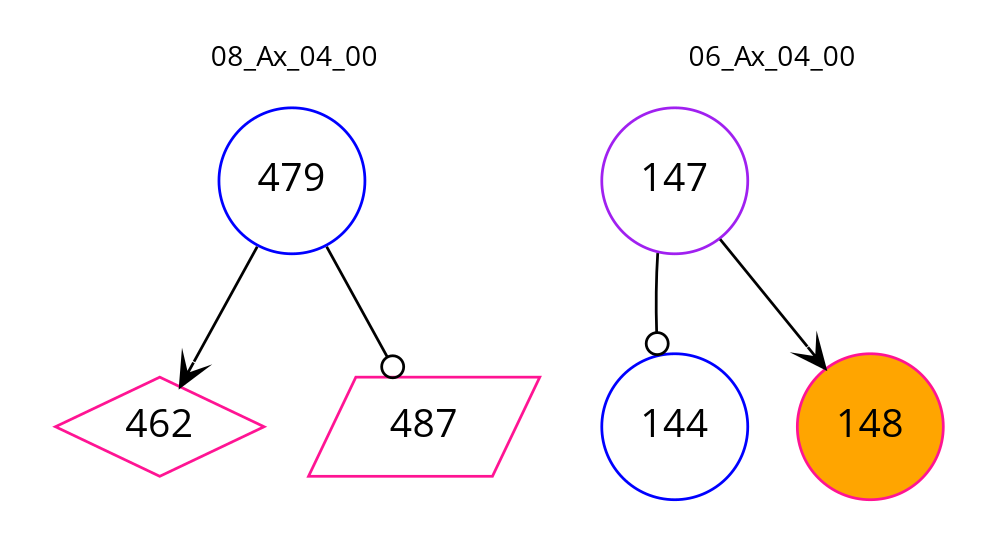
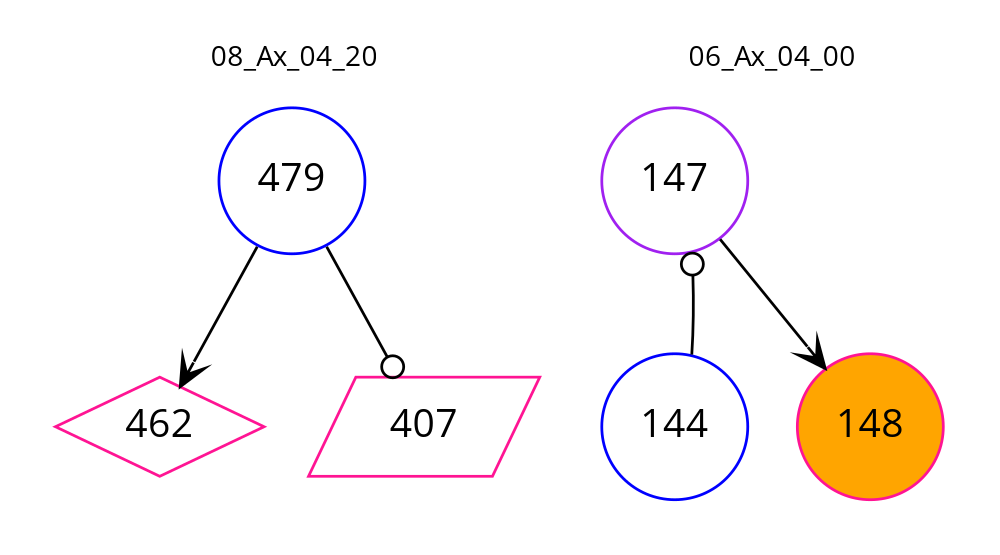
cluster "08_Ax_04_00": label "08_Ax_04_00" -> "08_Ax_04_20"
edge "147" -> "144": reversed
node "487": label "487" -> "407"
